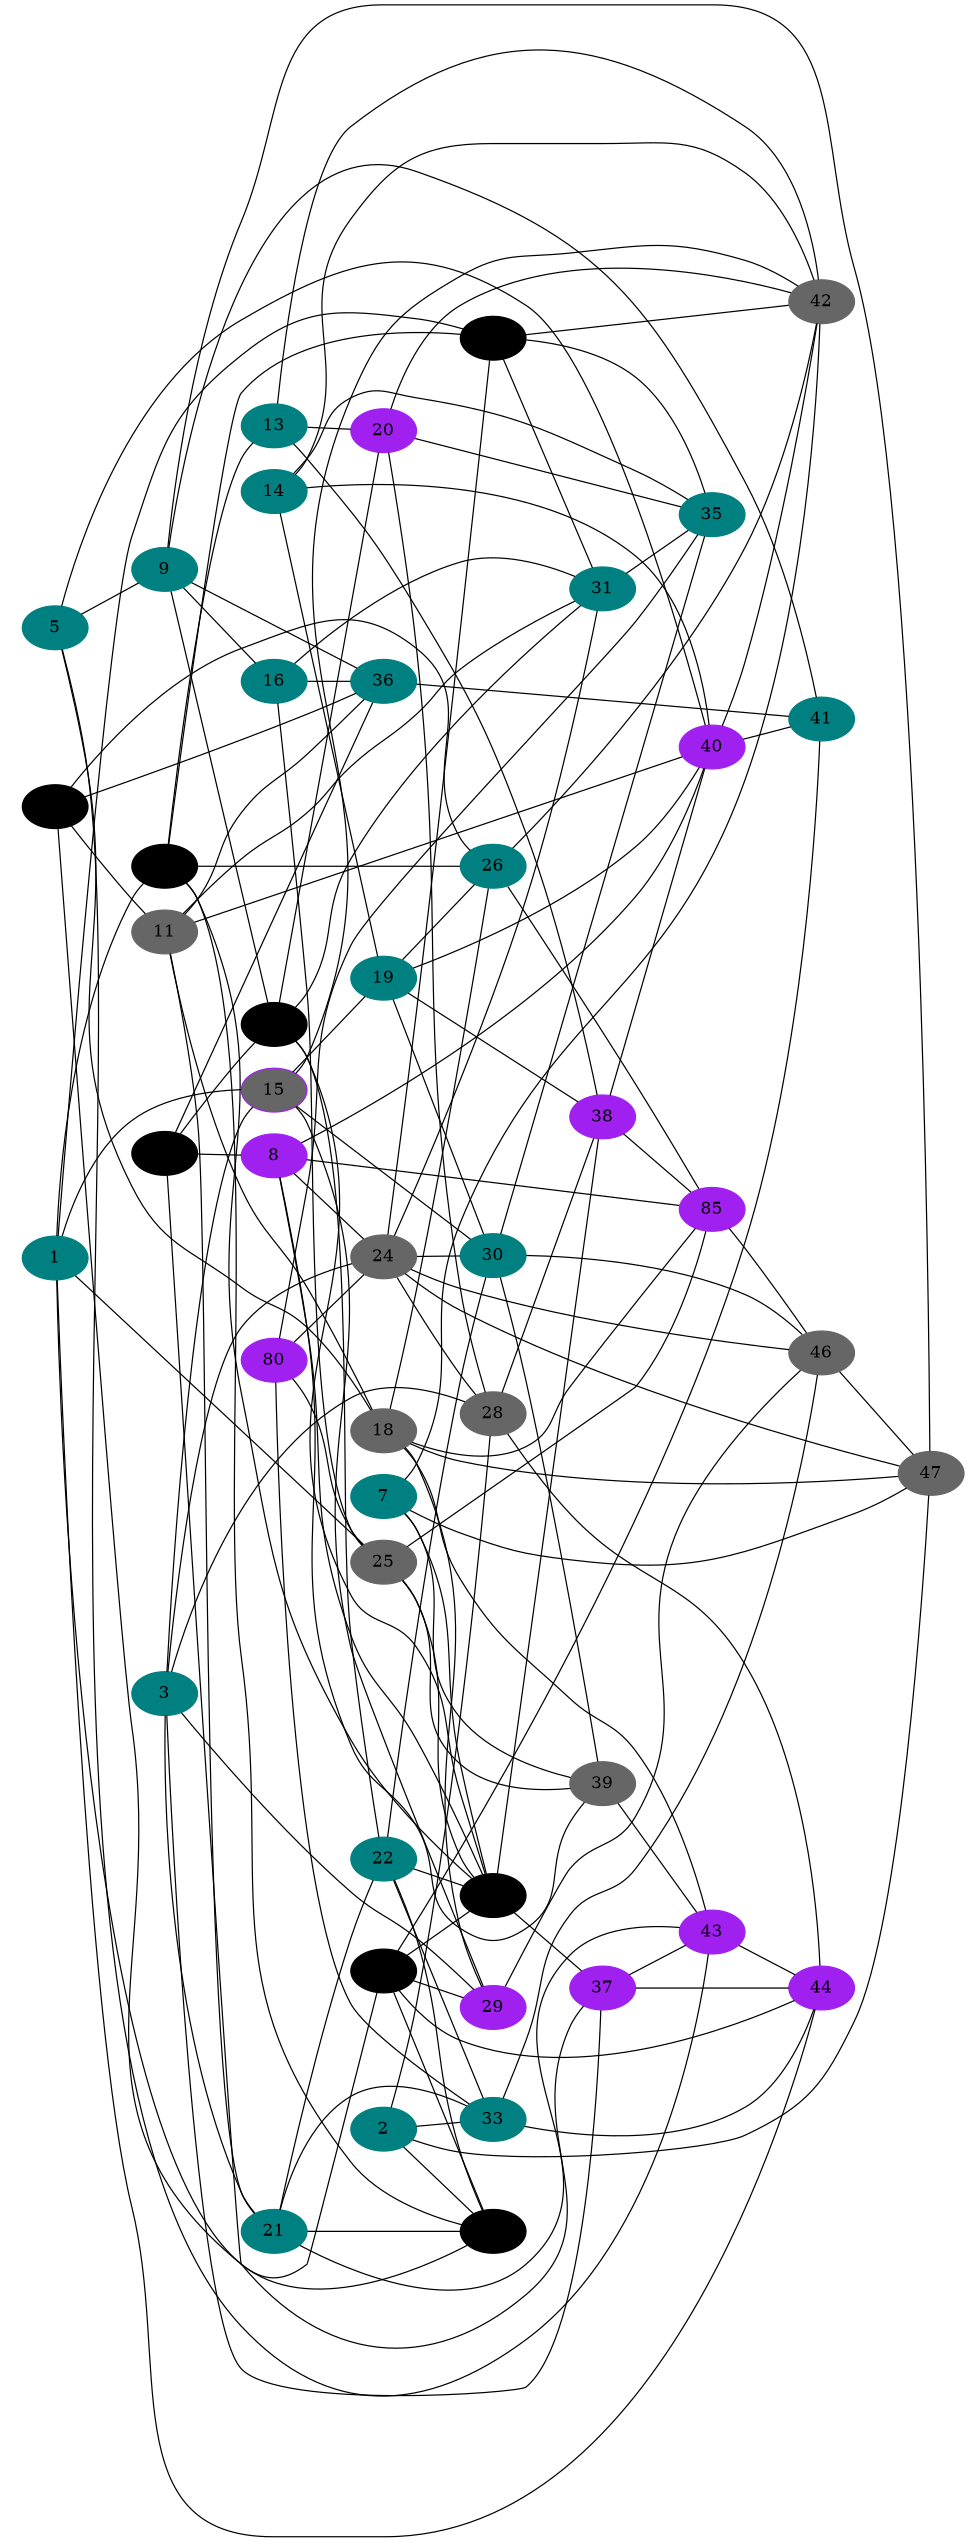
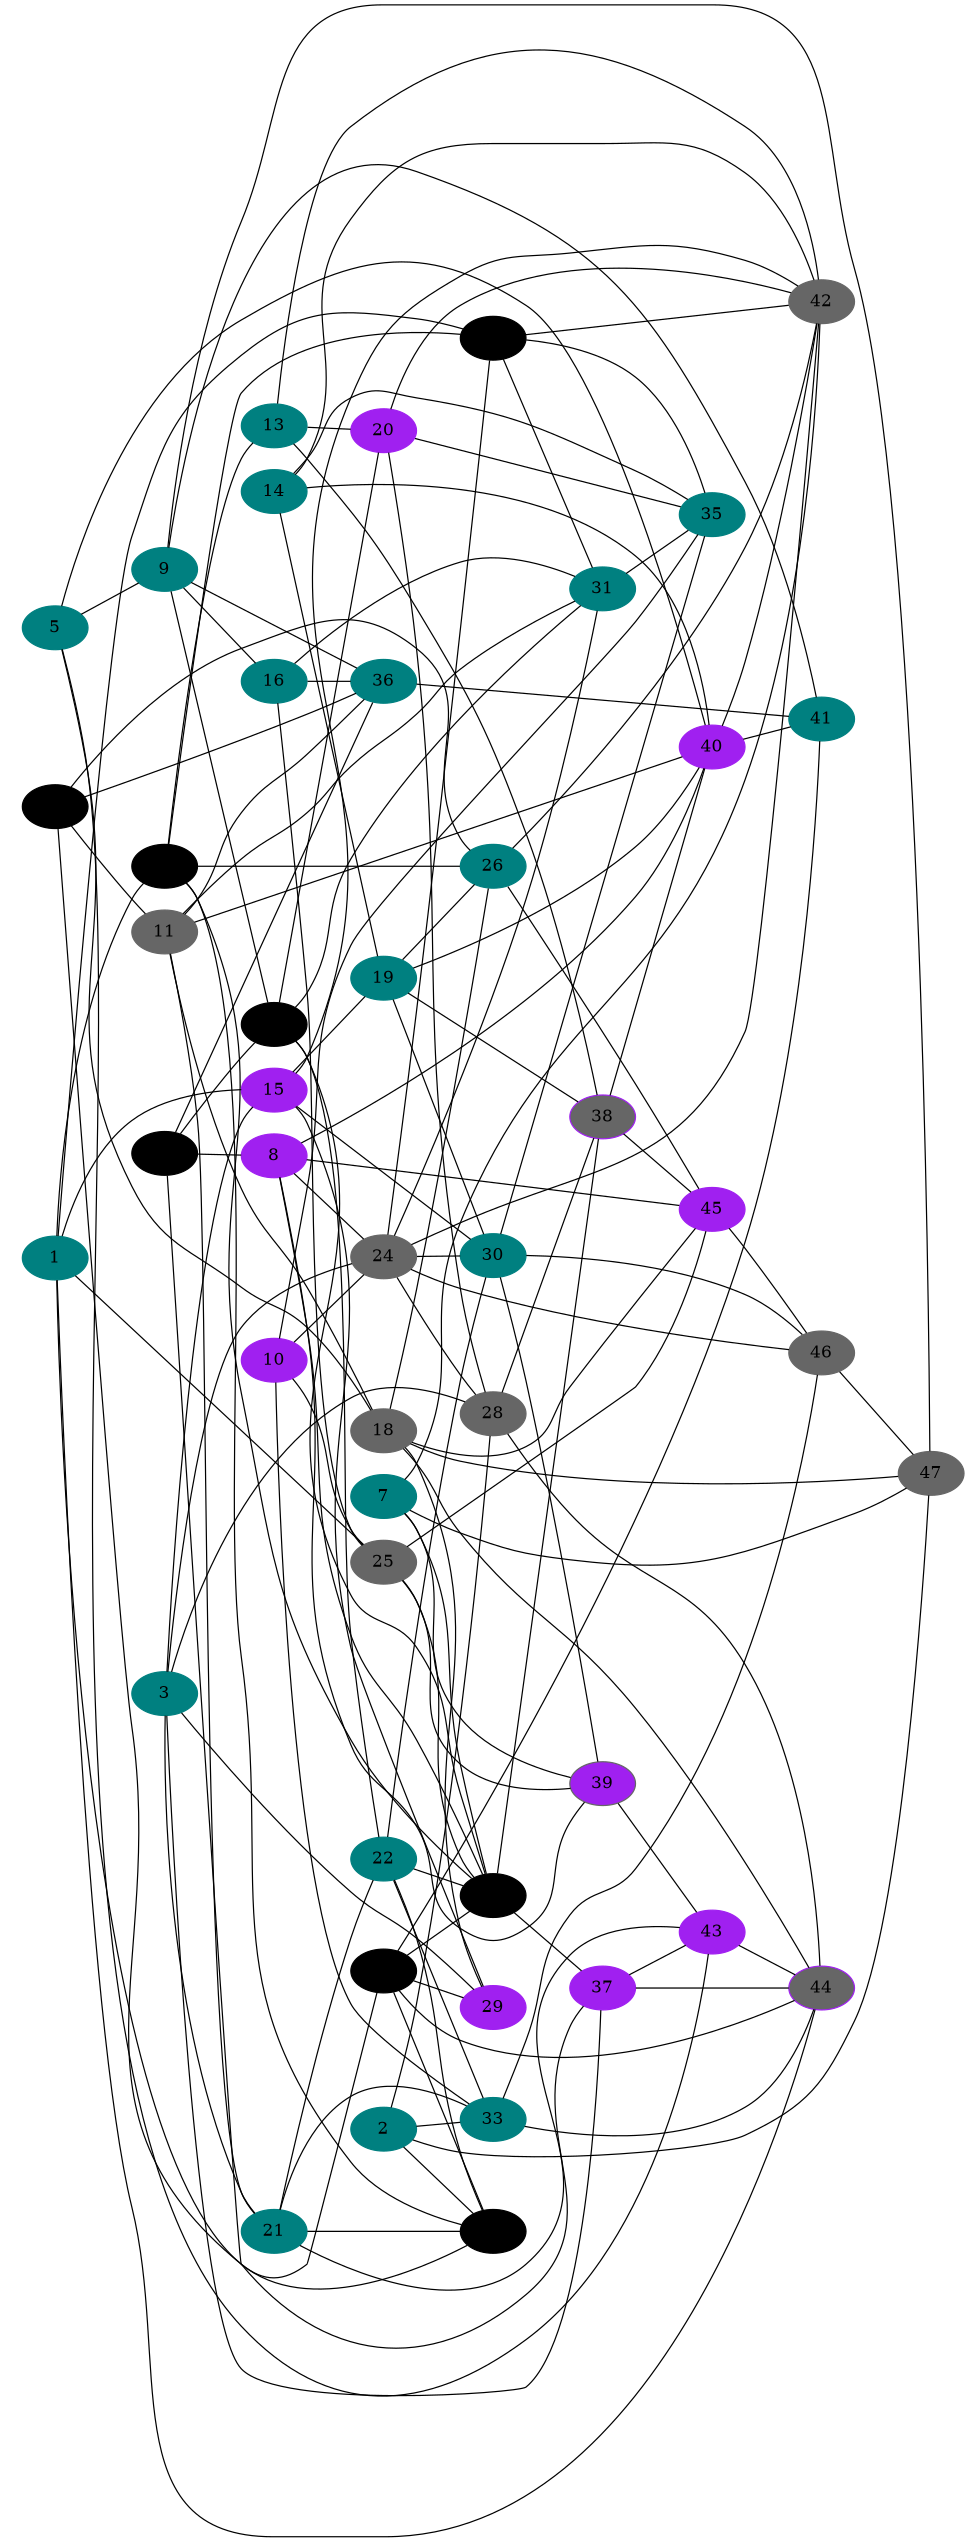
node "15": fillcolor gray40 -> purple
node "38": fillcolor purple -> gray40
node "85": label "85" -> "45"
node "80": label "80" -> "10"
edge "24" -- "47": now "24" -- "42"
edge "18" -- "43": now "18" -- "44"
edge "46" -- "29": removed
node "39": fillcolor gray40 -> purple
node "44": fillcolor purple -> gray40
